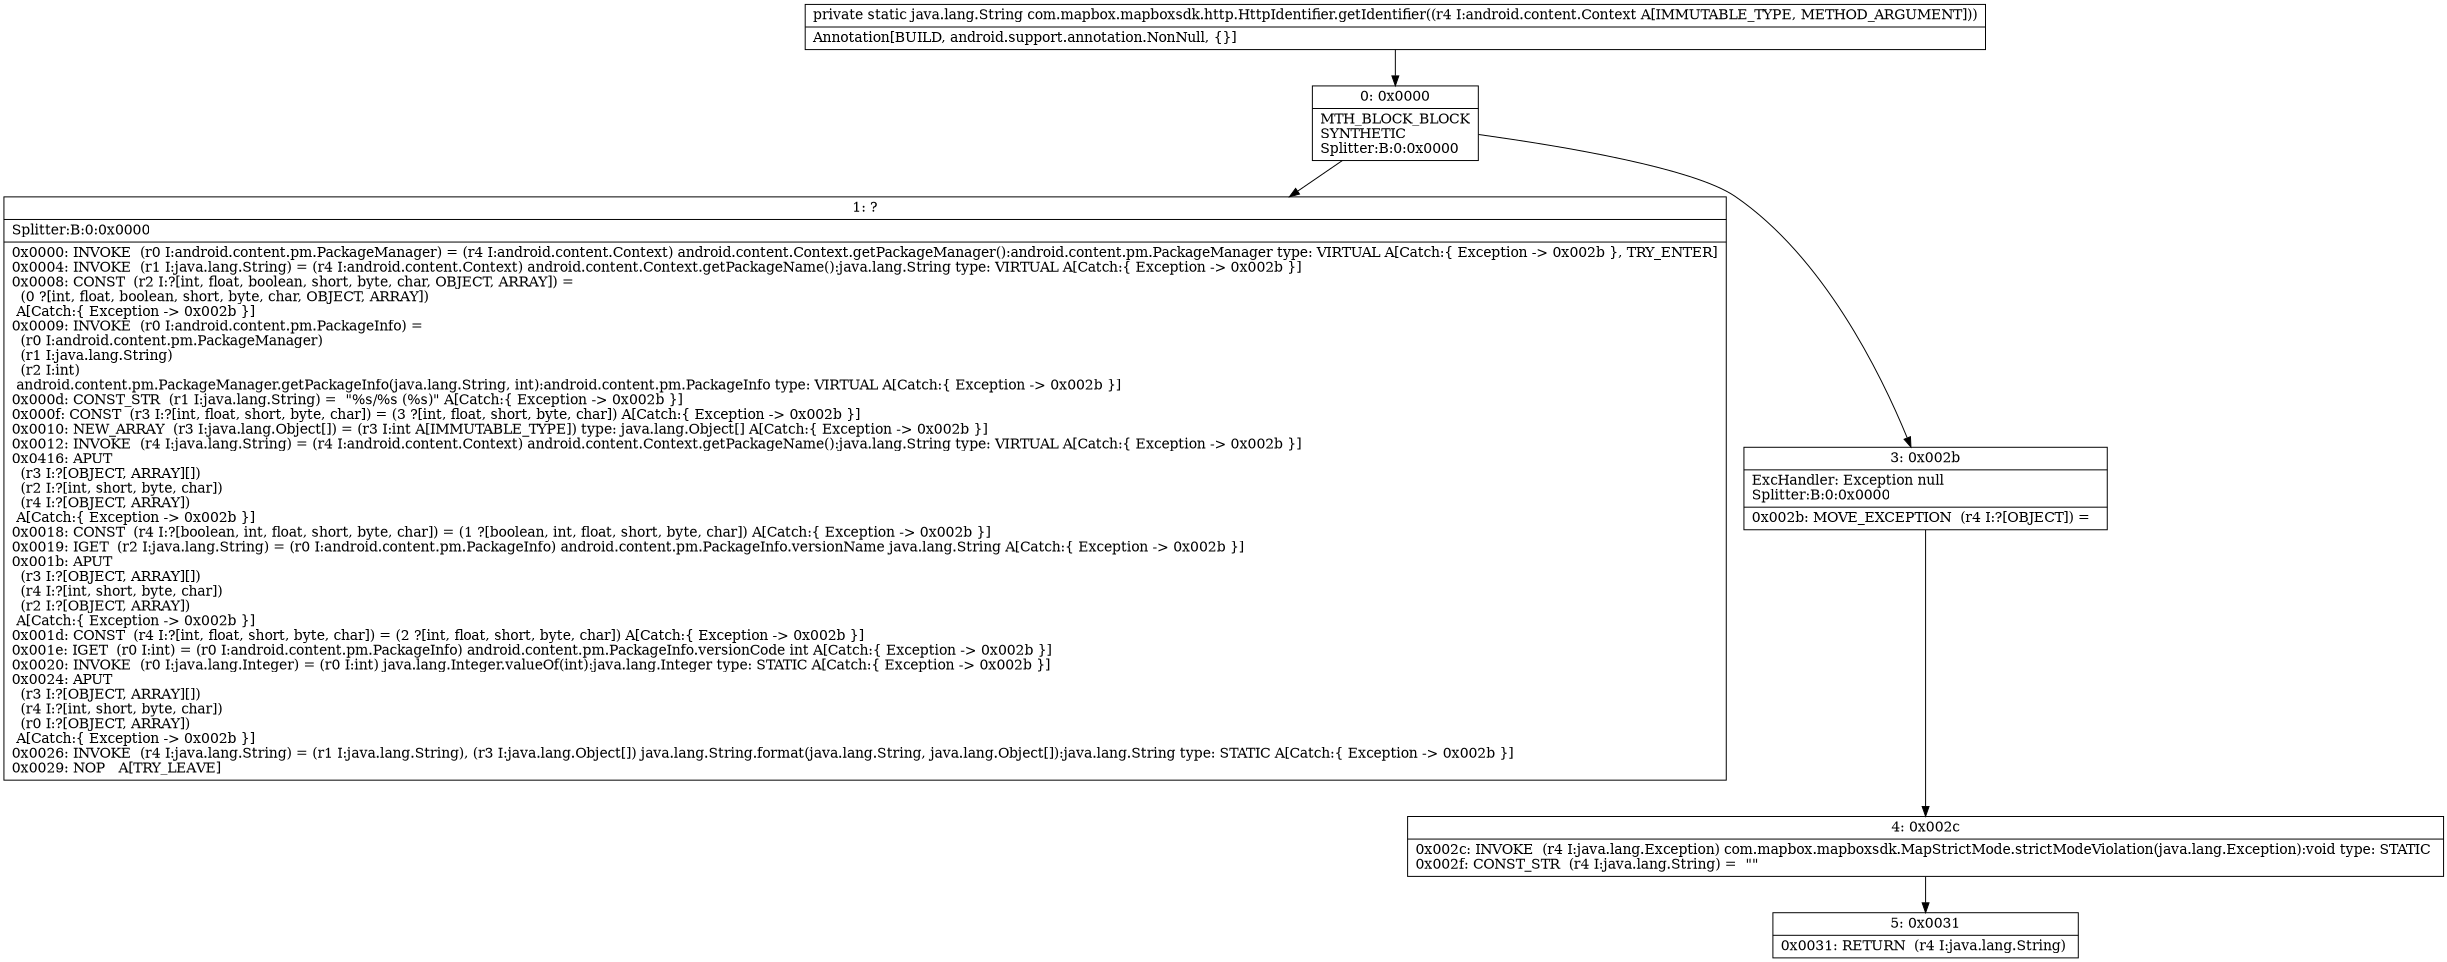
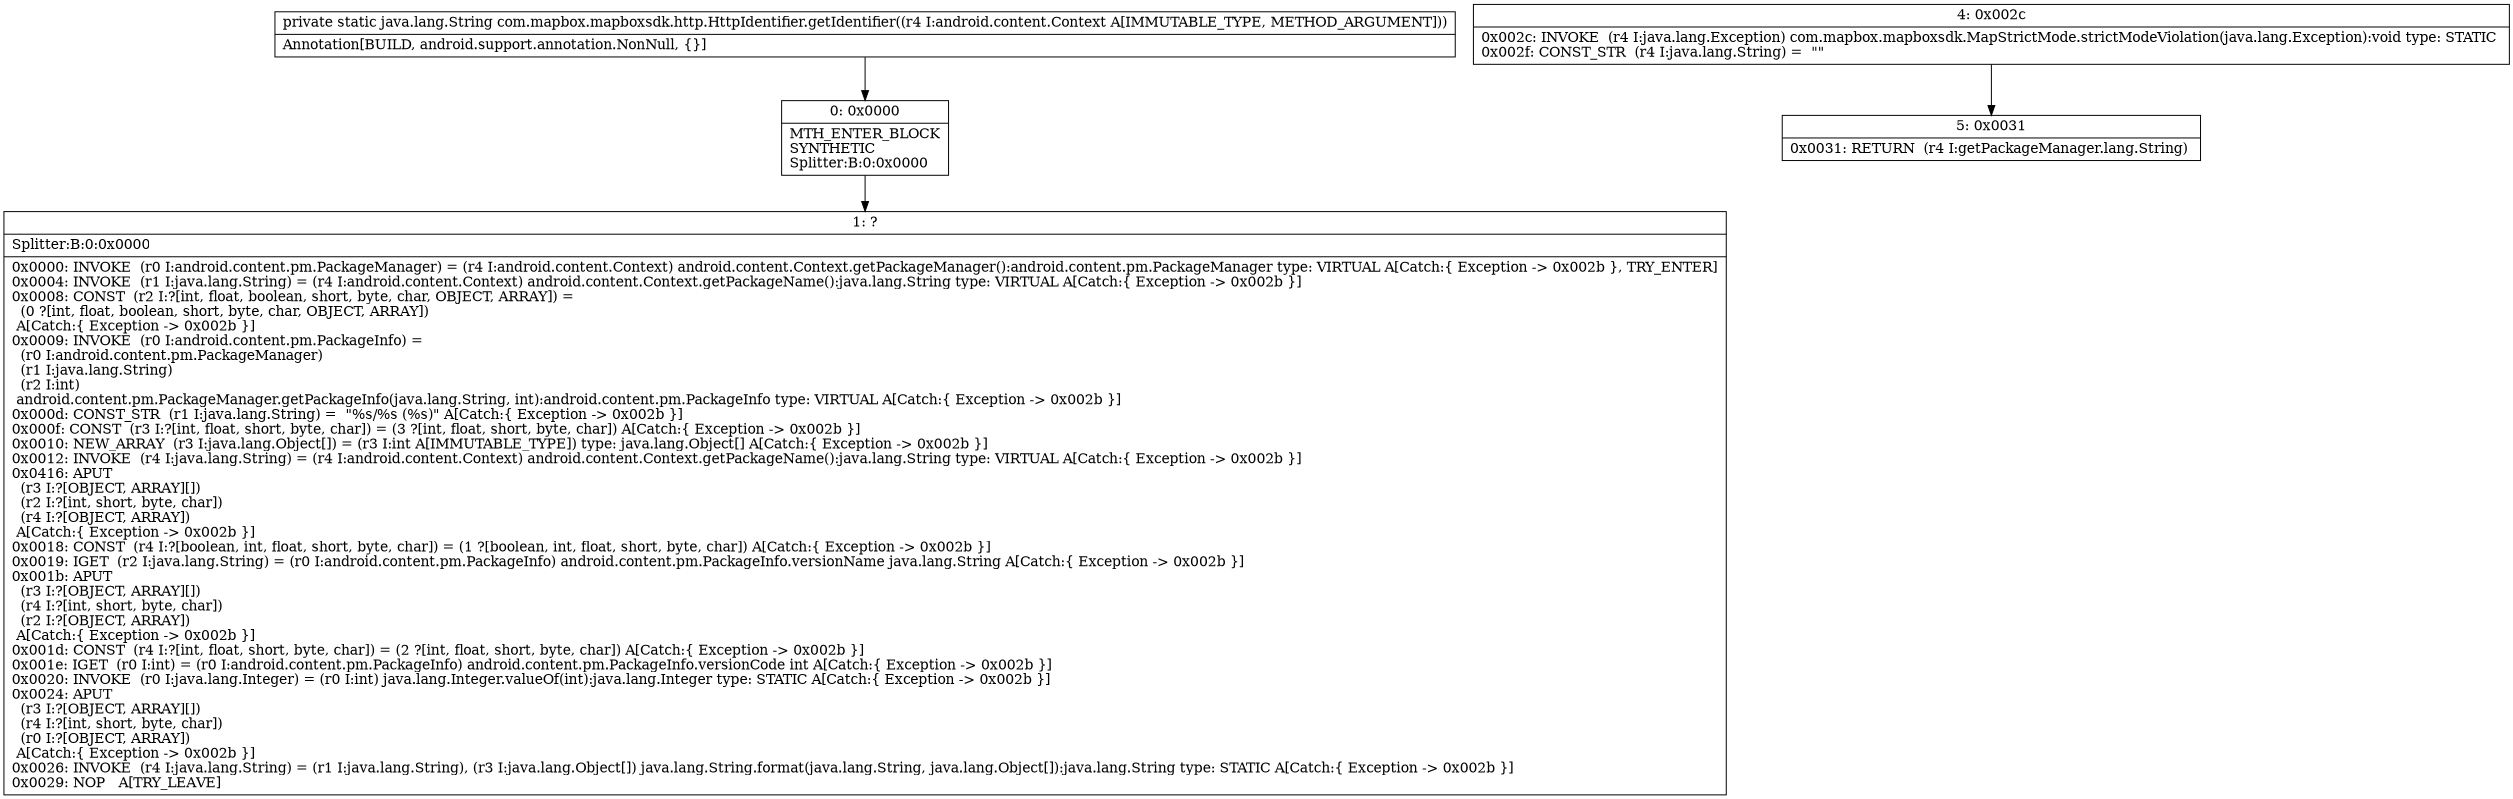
node "0: 0x0000": text "MTH_BLOCK_BLOCK" -> "MTH_ENTER_BLOCK"
node "3: 0x002b": removed
node "5: 0x0031": text "0x0031: RETURN  (r4 I:java.lang.String)" -> "0x0031: RETURN  (r4 I:getPackageManager.lang.String)"
